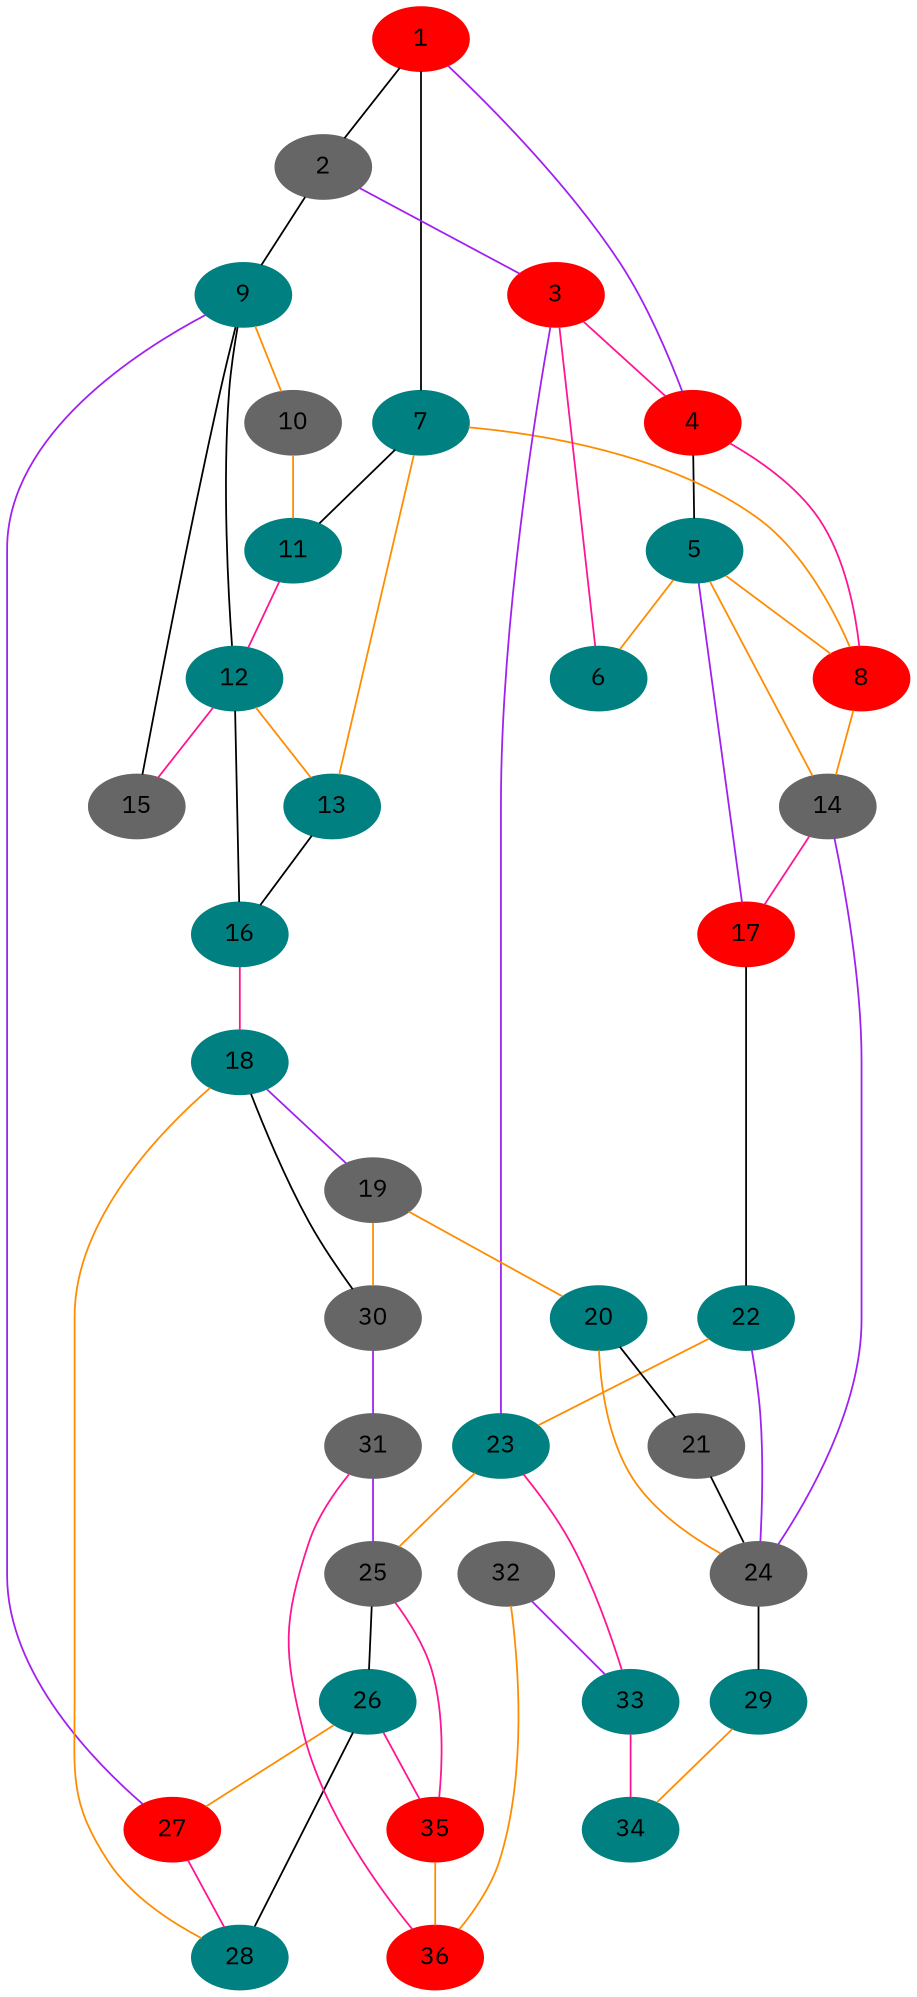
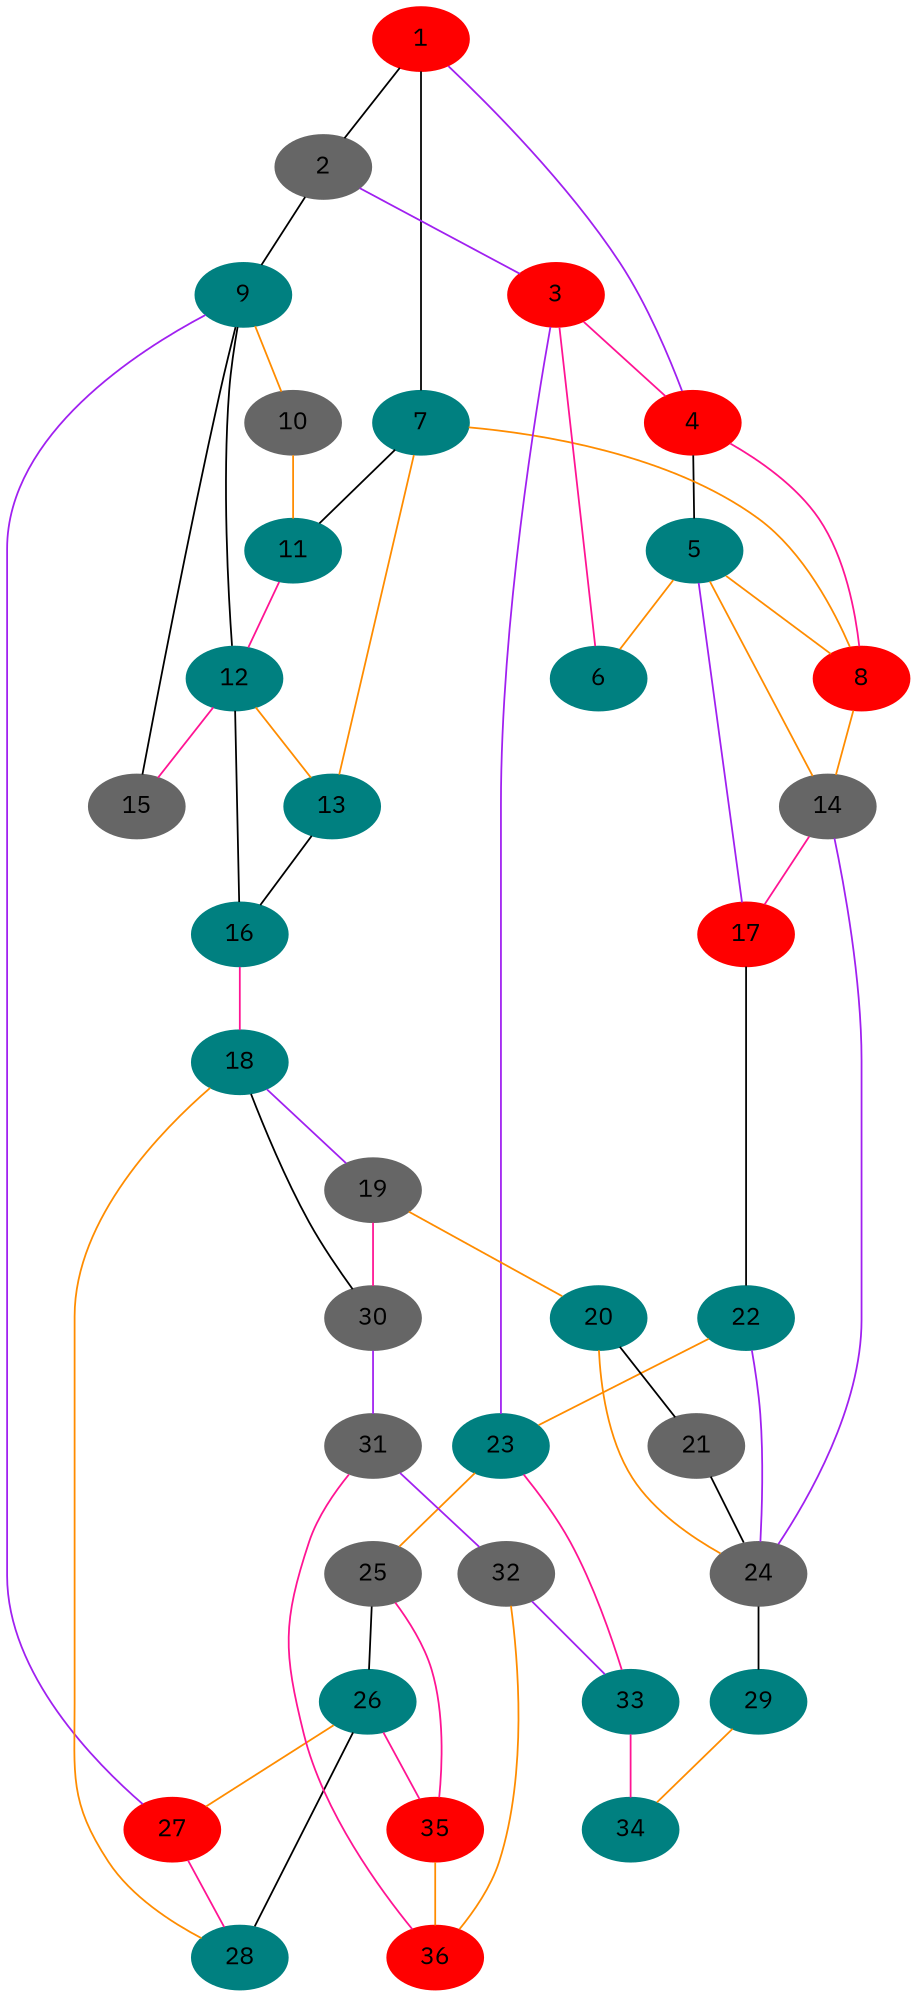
edge "19" -- "30": color darkorange -> deeppink
edge "31" -- "25": now "31" -- "32"
